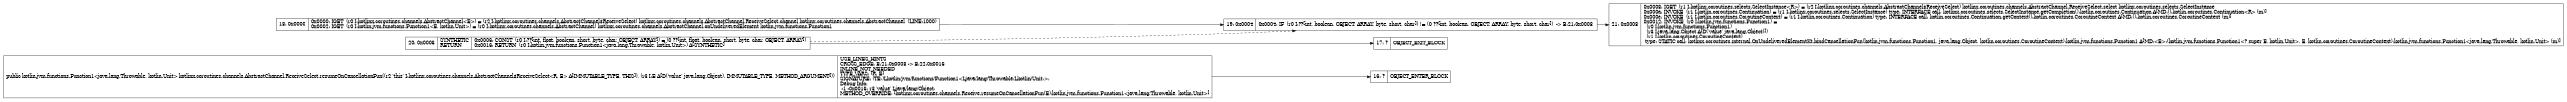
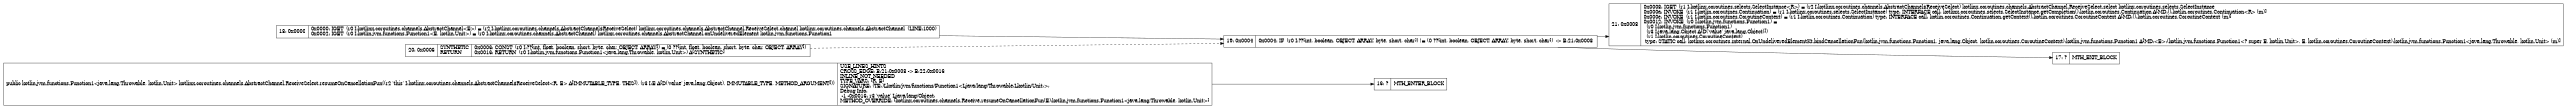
edge "20: 0x0006" -> "17: ?": now "19: 0x0004" -> "17: ?"
node "17: ?": text "OBJECT_EXIT_BLOCK" -> "MTH_EXIT_BLOCK"
node "16: ?": text "OBJECT_ENTER_BLOCK" -> "MTH_ENTER_BLOCK"
